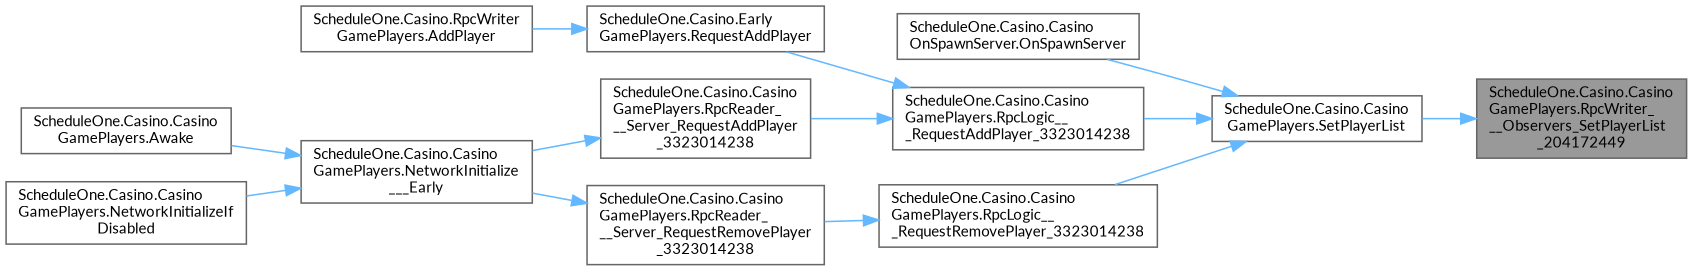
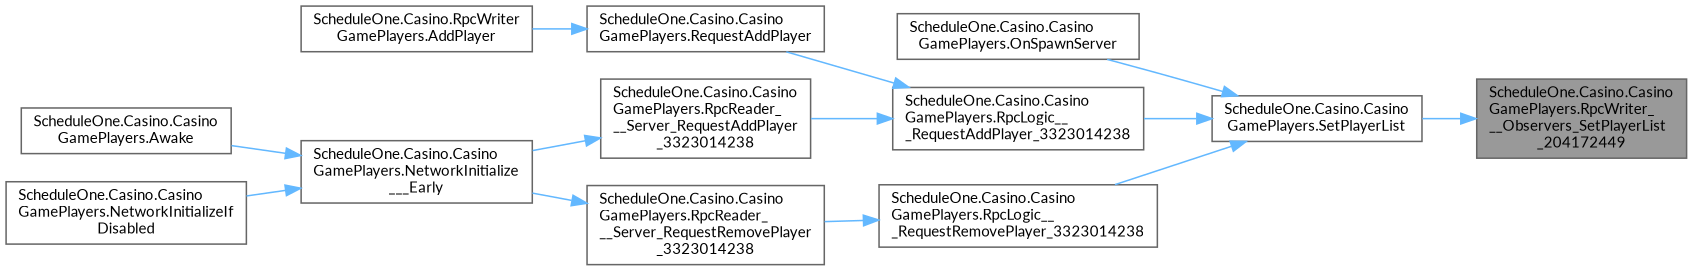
node "ScheduleOne.Casino.Early GamePlayers.RequestAddPlayer": label "ScheduleOne.Casino.Early GamePlayers.RequestAddPlayer" -> "ScheduleOne.Casino.Casino GamePlayers.RequestAddPlayer"
node "ScheduleOne.Casino.Casino OnSpawnServer.OnSpawnServer": label "ScheduleOne.Casino.Casino OnSpawnServer.OnSpawnServer" -> "ScheduleOne.Casino.Casino GamePlayers.OnSpawnServer"
